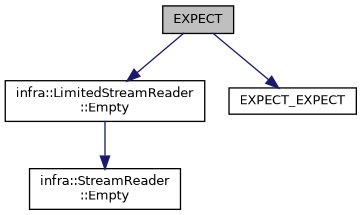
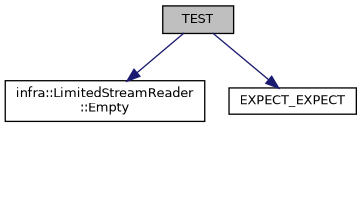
node "EXPECT": label "EXPECT" -> "TEST"
node "infra::StreamReader ::Empty": removed
